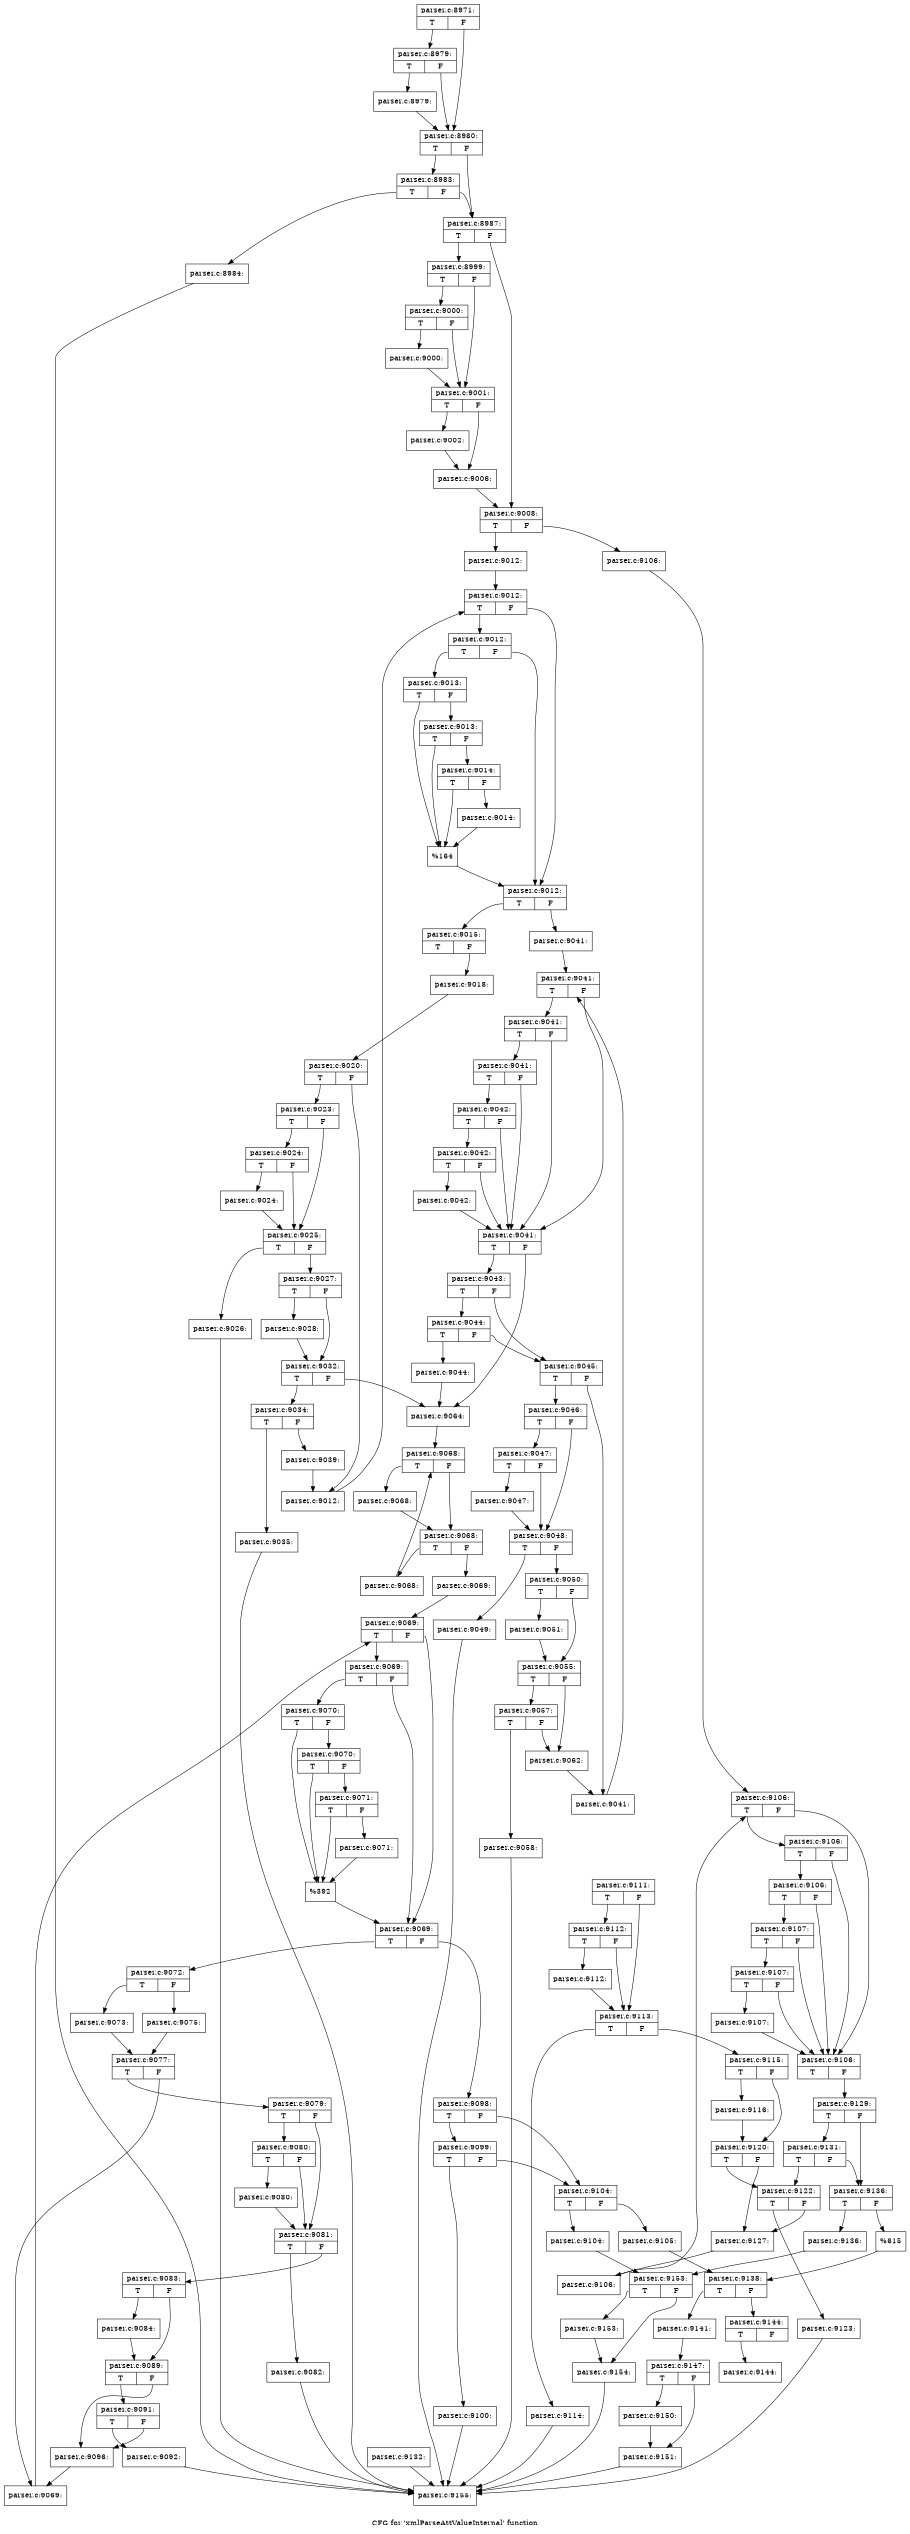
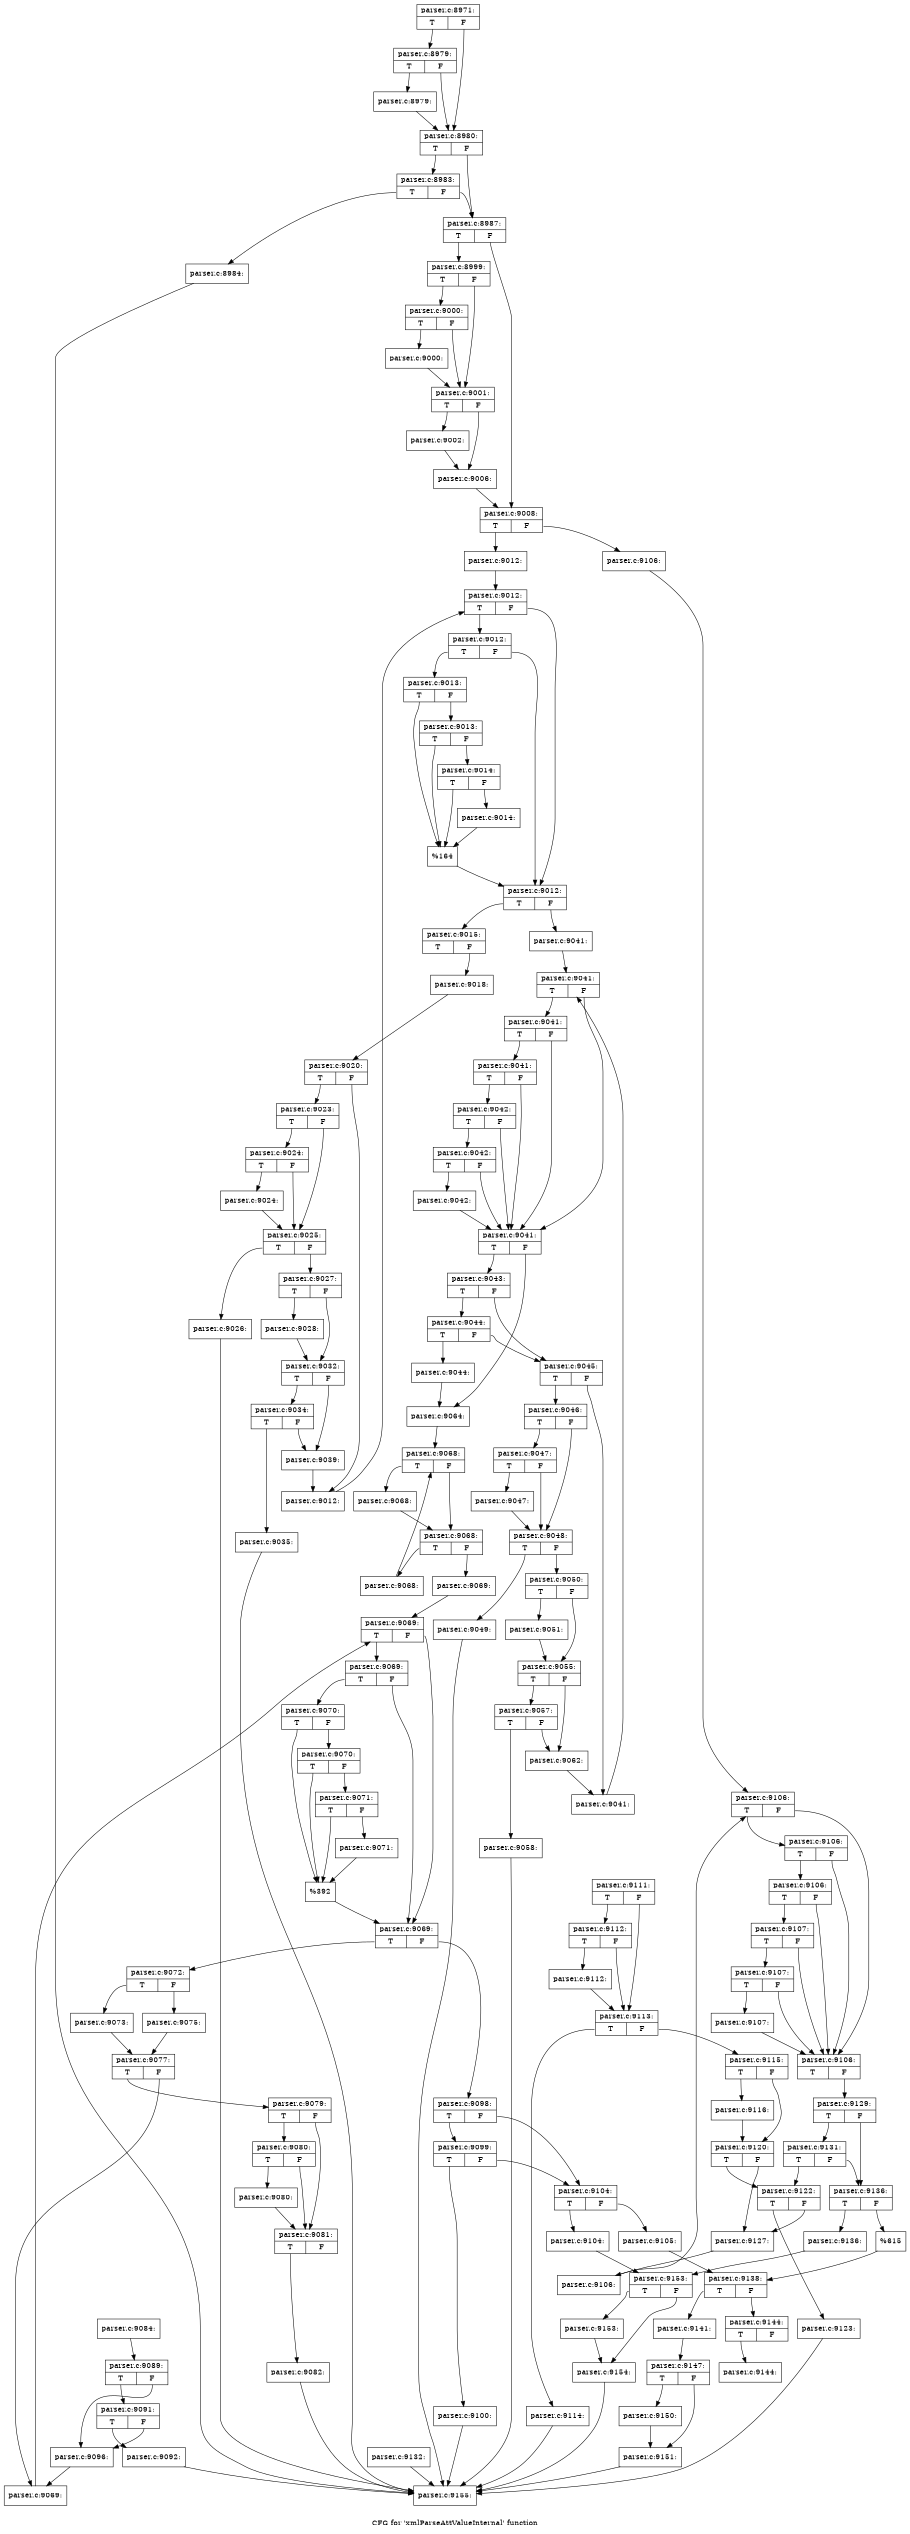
edge "parser.c:9032:" -> "parser.c:9064:": now "parser.c:9032:" -> "parser.c:9039:"
node "parser.c:9083:": removed
